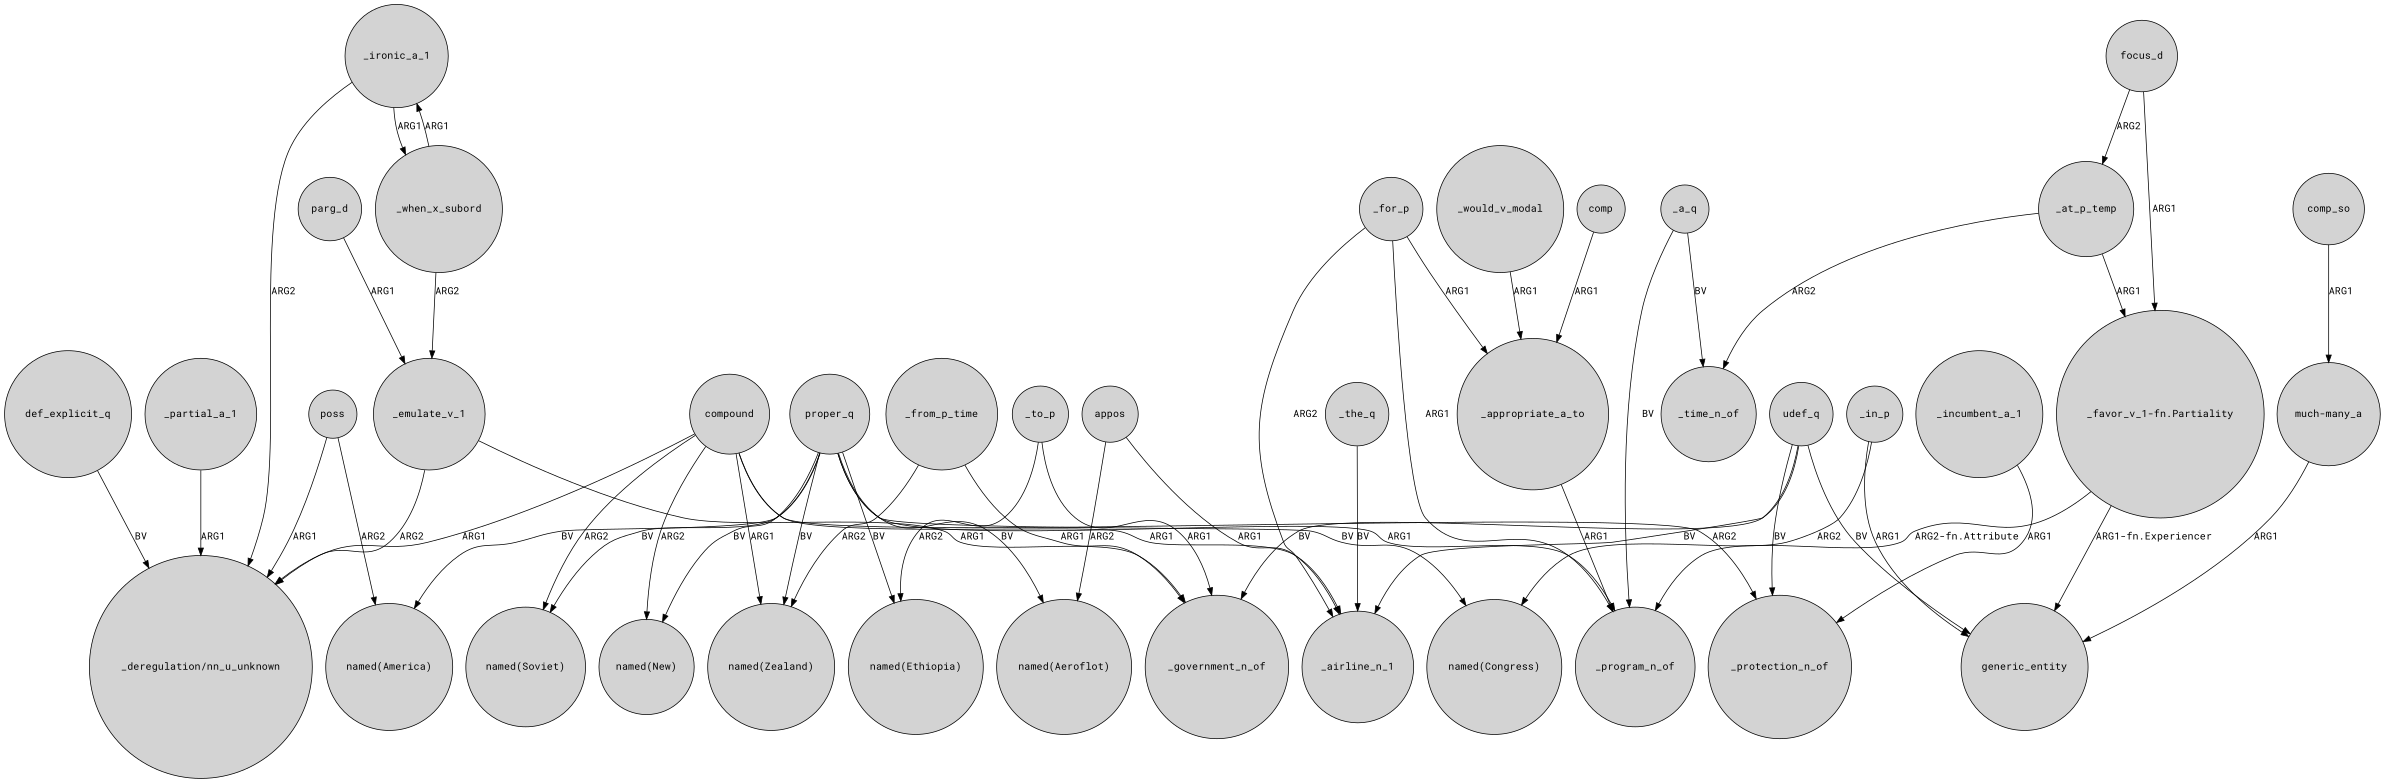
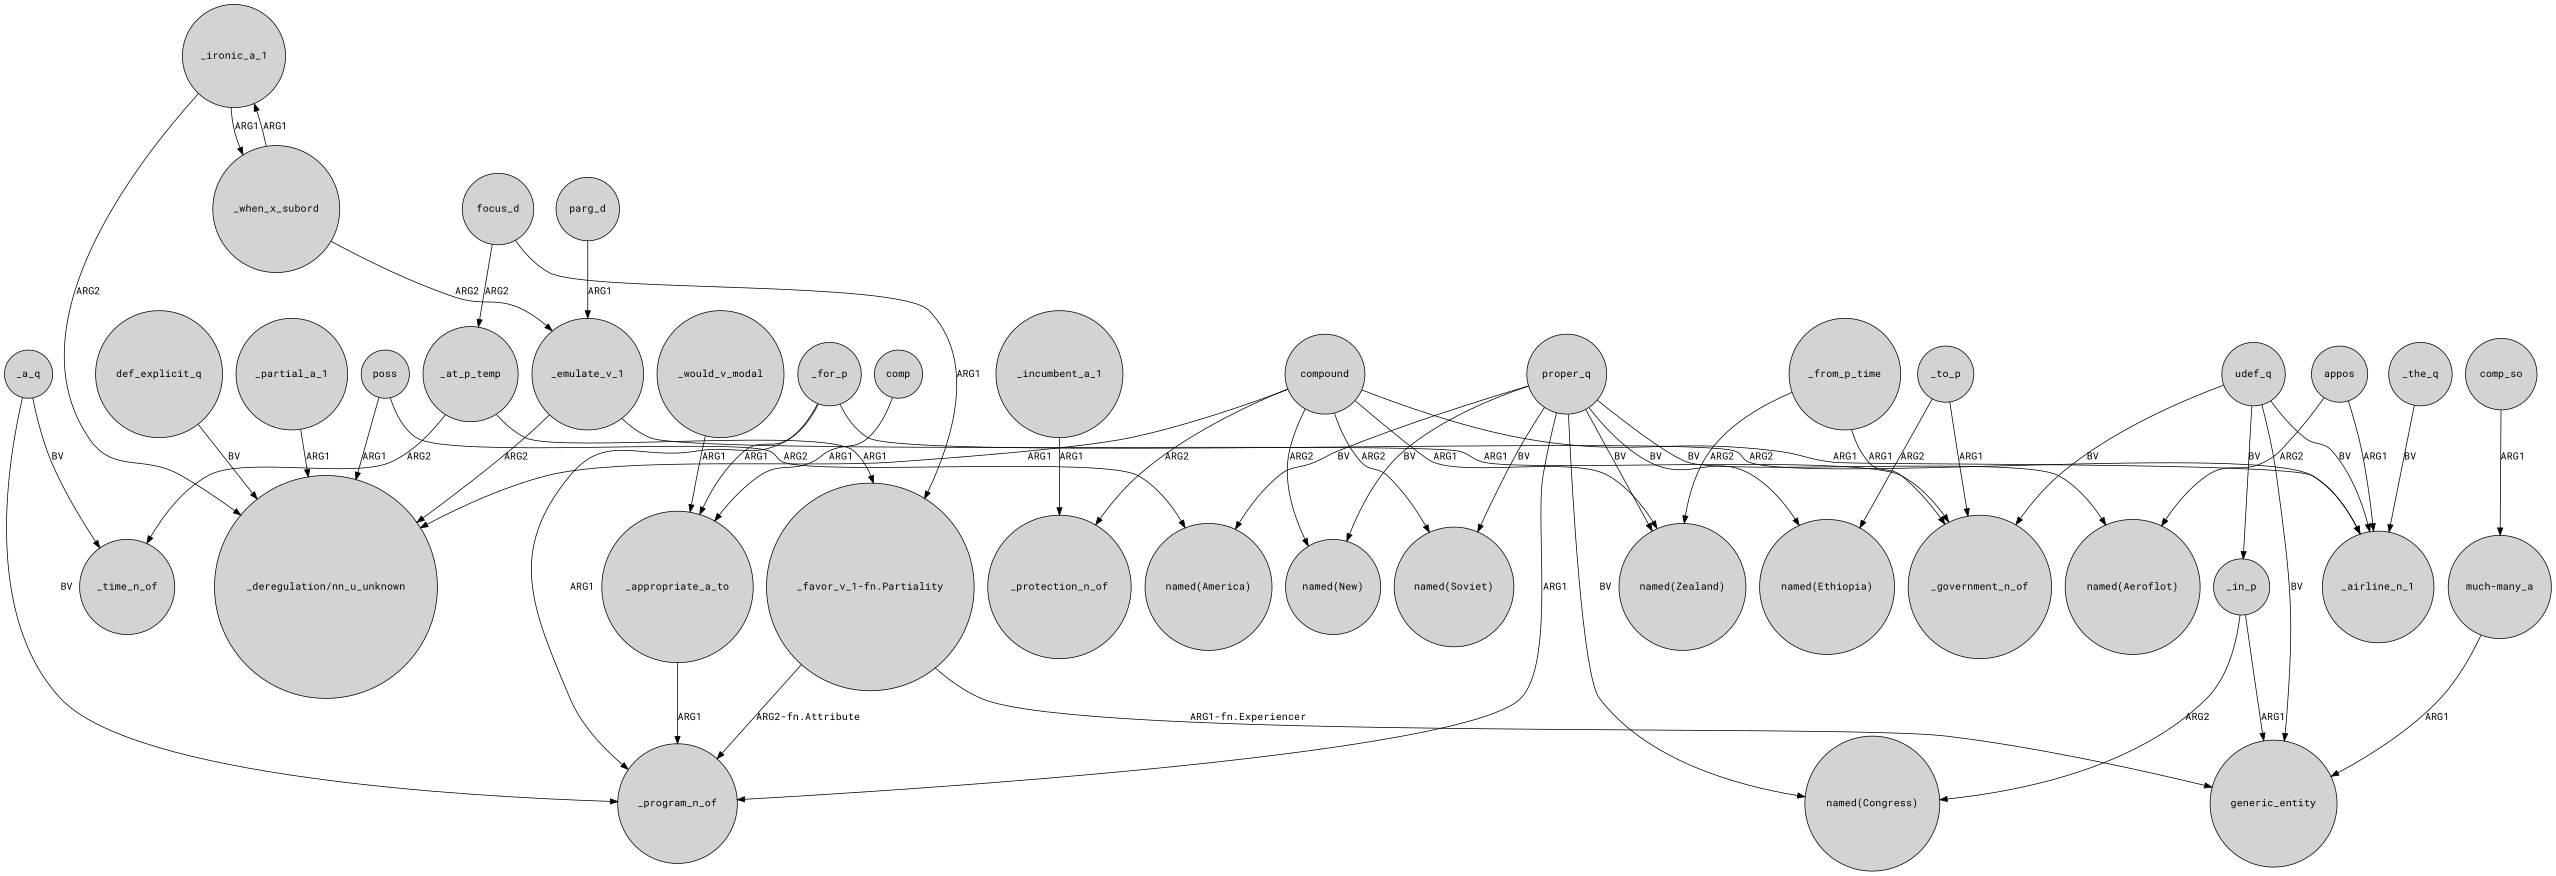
edge "udef_q" -> "_protection_n_of": now "udef_q" -> "_in_p"
